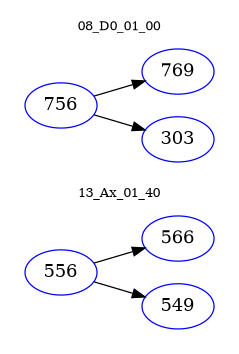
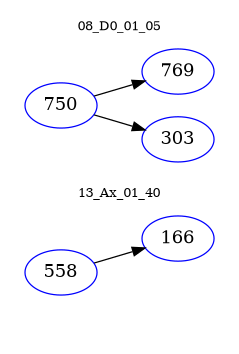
cluster "08_D0_01_00": label "08_D0_01_00" -> "08_D0_01_05"
node "756": label "756" -> "750"
node "566": label "566" -> "166"
node "556": label "556" -> "558"
node "549": removed
